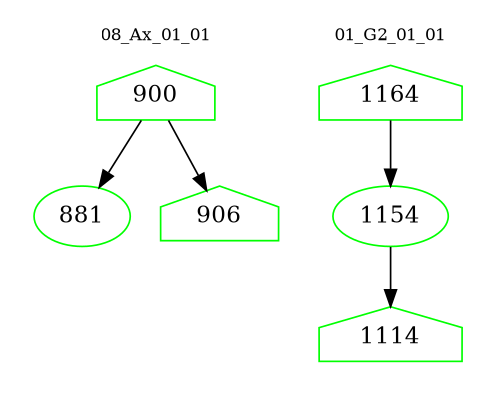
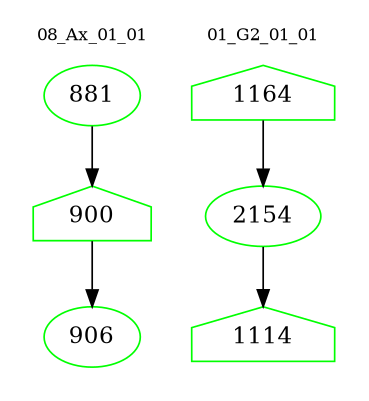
edge "900" -> "881": reversed
node "906": shape house -> ellipse
node "1154": label "1154" -> "2154"
